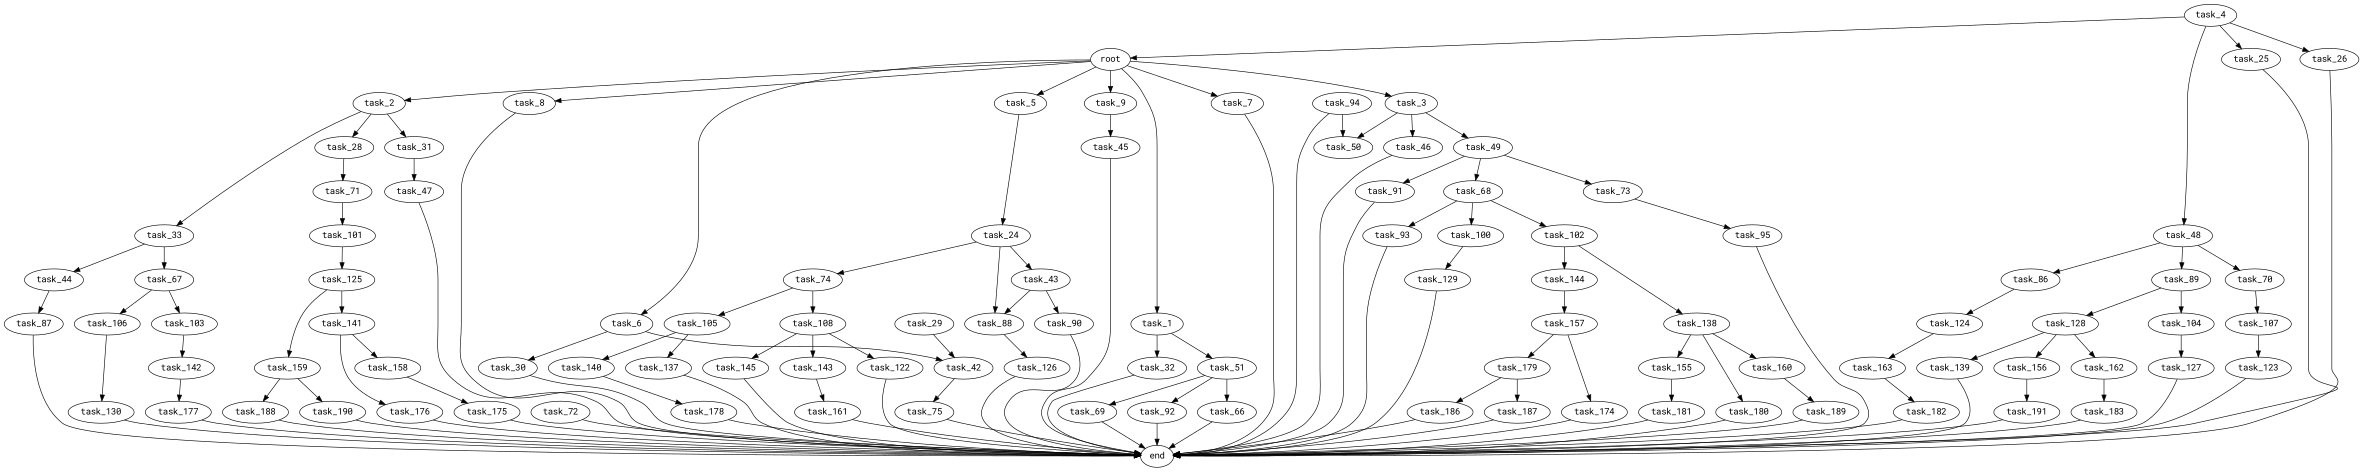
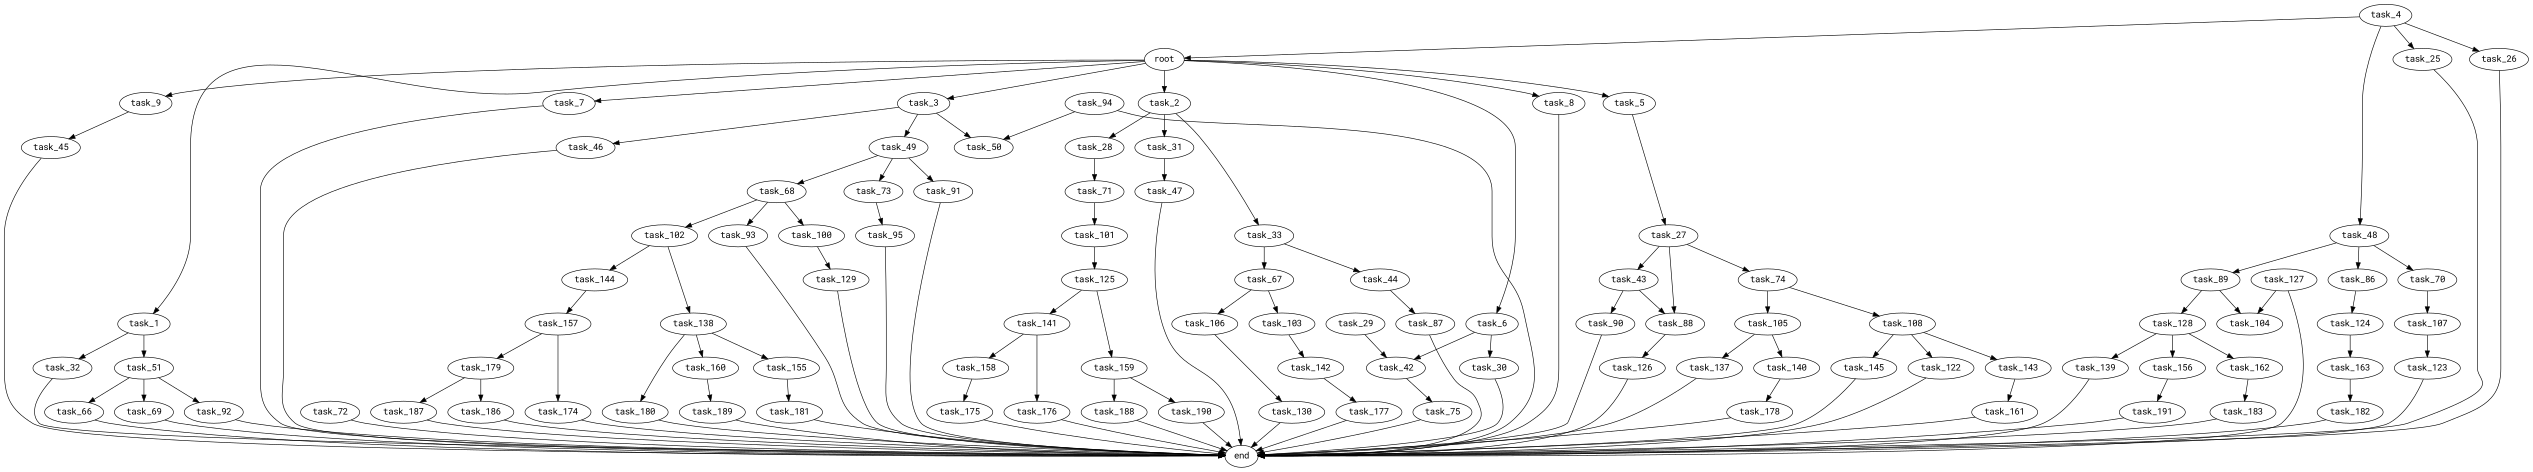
node "task_24": label "task_24" -> "task_27"
edge "task_104" -> "task_127": reversed
